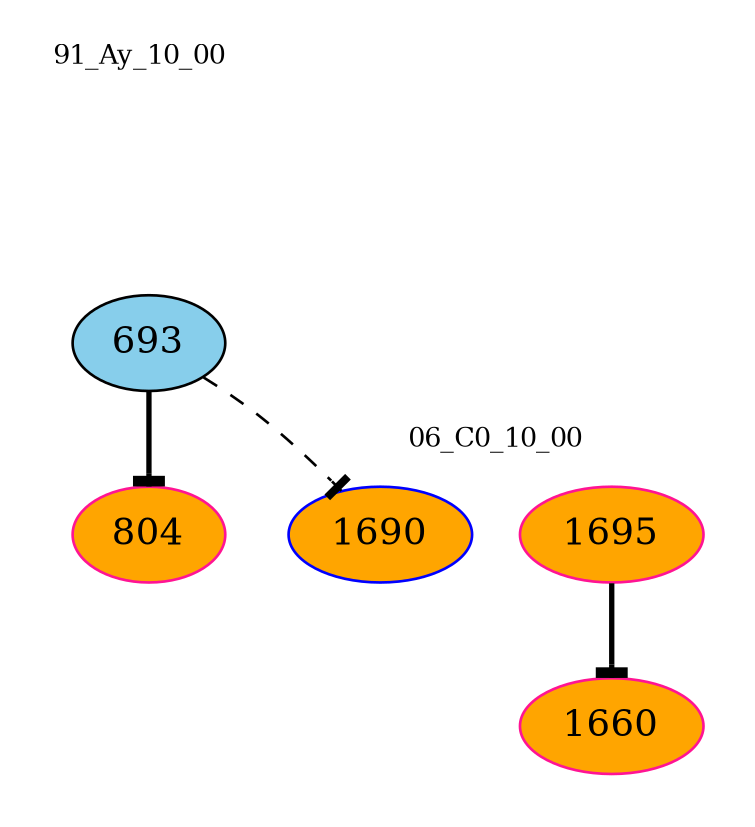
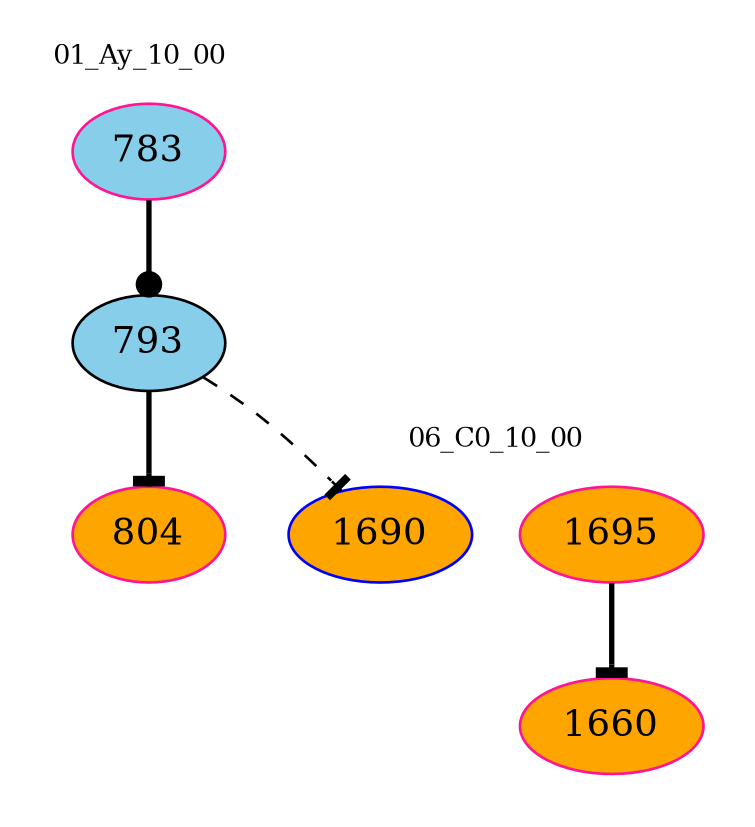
cluster "91_Ay_10_00": label "91_Ay_10_00" -> "01_Ay_10_00"
node "783": added
node "693": label "693" -> "793"
